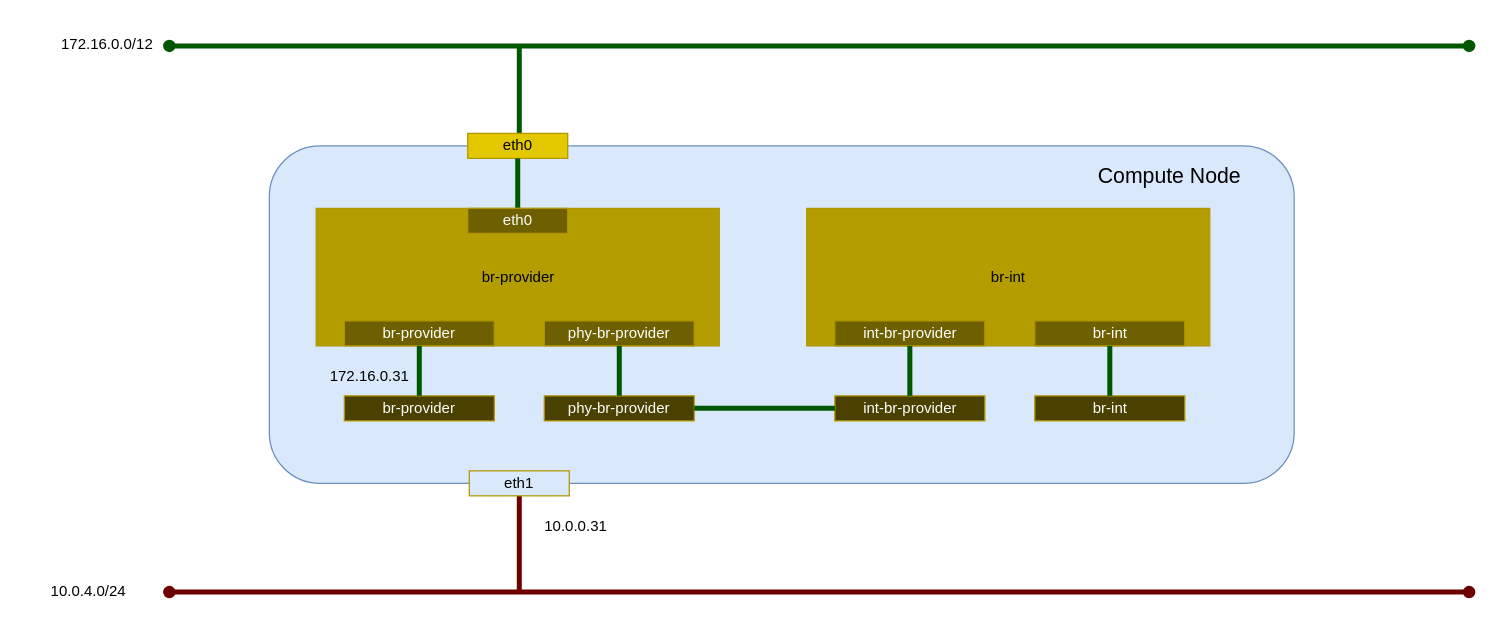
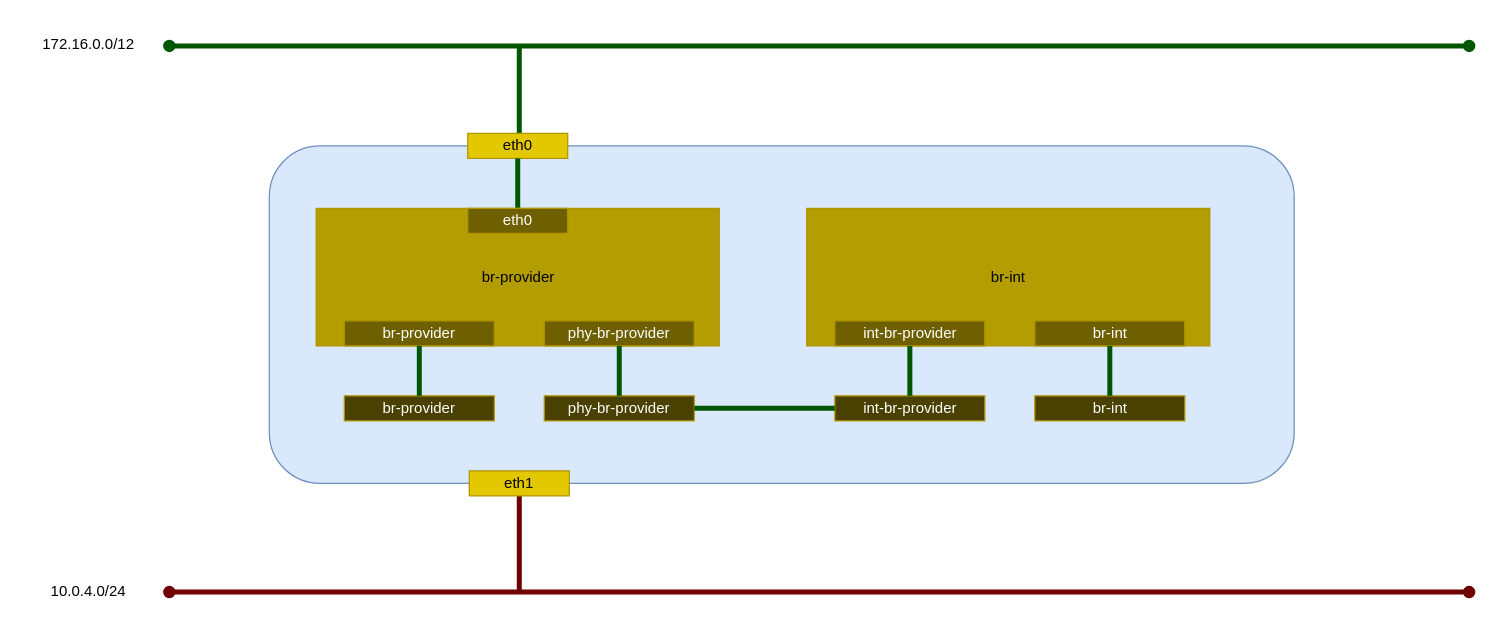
node "172.16.0.0/12": moved (107, 44) -> (88, 44)
node "Compute Node": removed
node "172.16.0.31": removed
node "eth1": fillcolor #dae8fc -> #e3c800
node "10.0.0.31": removed
